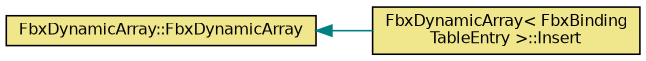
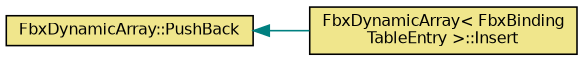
node "FbxDynamicArray::FbxDynamicArray": label "FbxDynamicArray::FbxDynamicArray" -> "FbxDynamicArray::PushBack"
